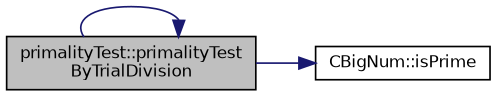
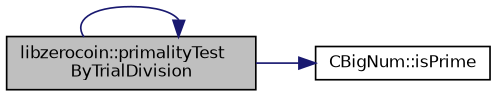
node "primalityTest::primalityTest ByTrialDivision": label "primalityTest::primalityTest ByTrialDivision" -> "libzerocoin::primalityTest ByTrialDivision"
